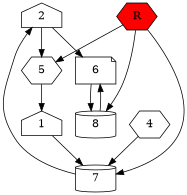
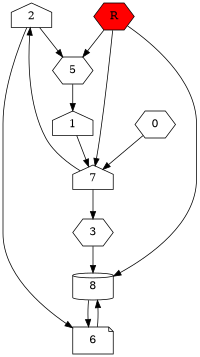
node "4": label "4" -> "0"
node "7": shape cylinder -> house
node "3": added
